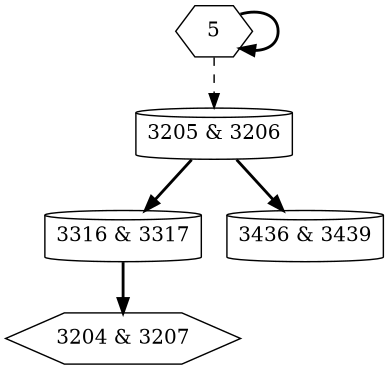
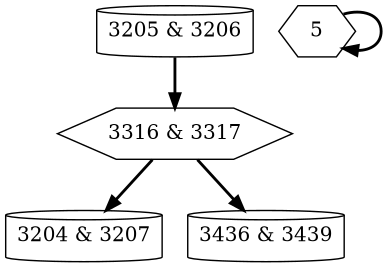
edge "5" -> "3205 & 3206": removed
edge "3205 & 3206" -> "3436 & 3439": now "3316 & 3317" -> "3436 & 3439"
node "3316 & 3317": shape cylinder -> hexagon
node "3204 & 3207": shape hexagon -> cylinder
